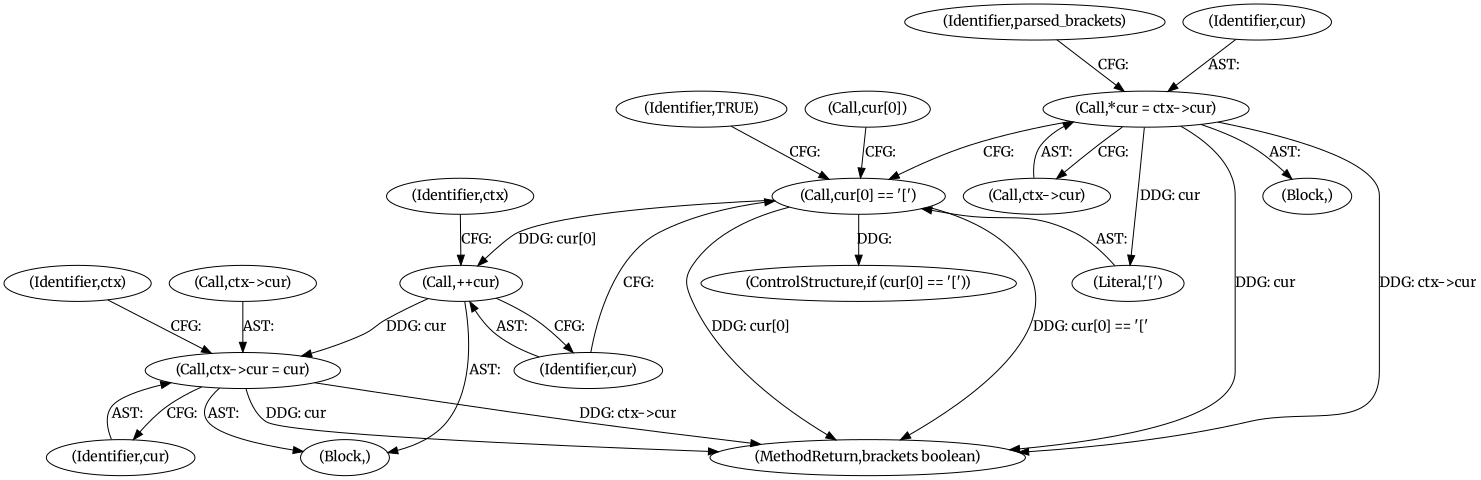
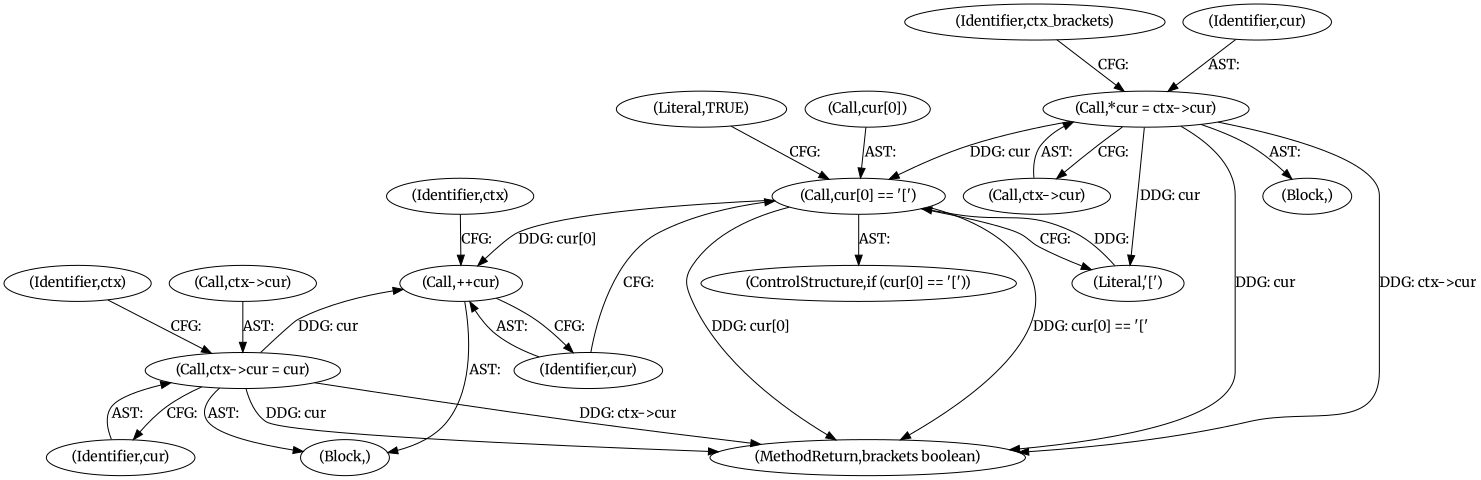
node "(Identifier,parsed_brackets)": label "(Identifier,parsed_brackets)" -> "(Identifier,ctx_brackets)"
node "(Identifier,TRUE)": label "(Identifier,TRUE)" -> "(Literal,TRUE)"
edge "(Call,cur[0])" -> "(Call,cur[0] == '[')": label "CFG: " -> "AST: "
edge "(Call,*cur = ctx->cur)" -> "(Call,cur[0] == '[')": label "CFG: " -> "DDG: cur"
edge "(Call,cur[0] == '[')" -> "(Literal,'[')": added, label "CFG:"
edge "(Call,cur[0] == '[')" -> "(ControlStructure,if (cur[0] == '['))": label "DDG: " -> "AST: "
edge "(Literal,'[')" -> "(Call,cur[0] == '[')": label "AST: " -> "DDG: "
edge "(Call,++cur)" -> "(Call,ctx->cur = cur)": reversed
